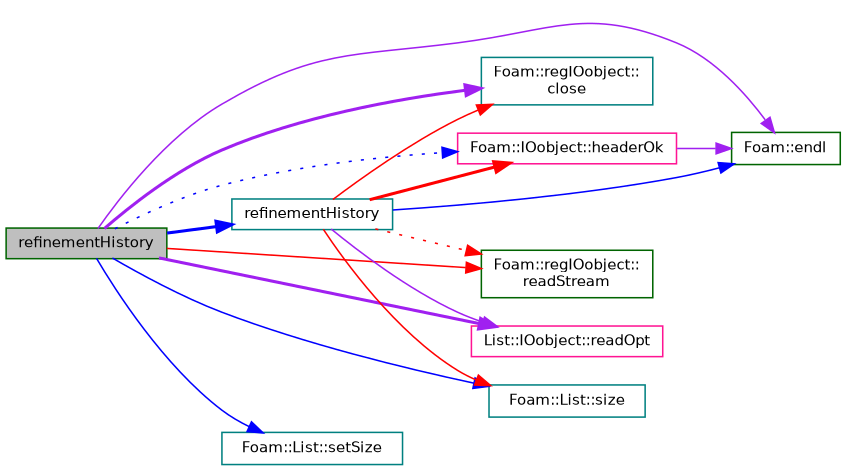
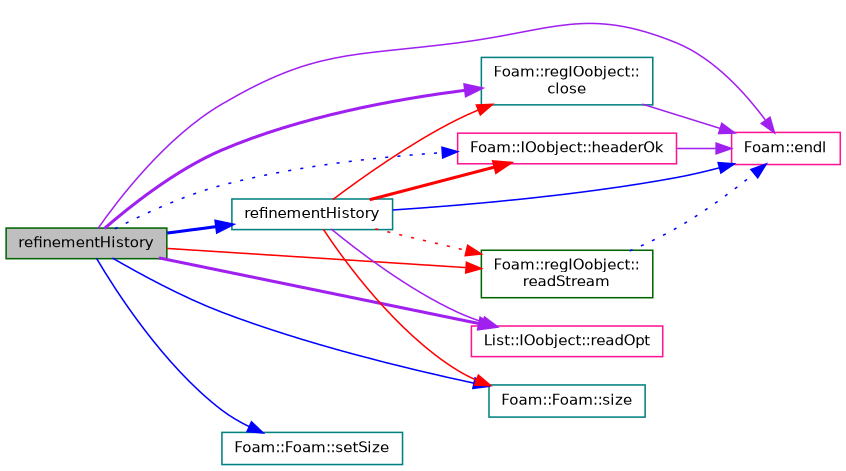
edge "Foam::regIOobject:: close" -> "Foam::endl": added
node "Foam::endl": color darkgreen -> deeppink
edge "Foam::regIOobject:: readStream" -> "Foam::endl": added
node "Foam::List::size": label "Foam::List::size" -> "Foam::Foam::size"
node "Foam::List::setSize": label "Foam::List::setSize" -> "Foam::Foam::setSize"
